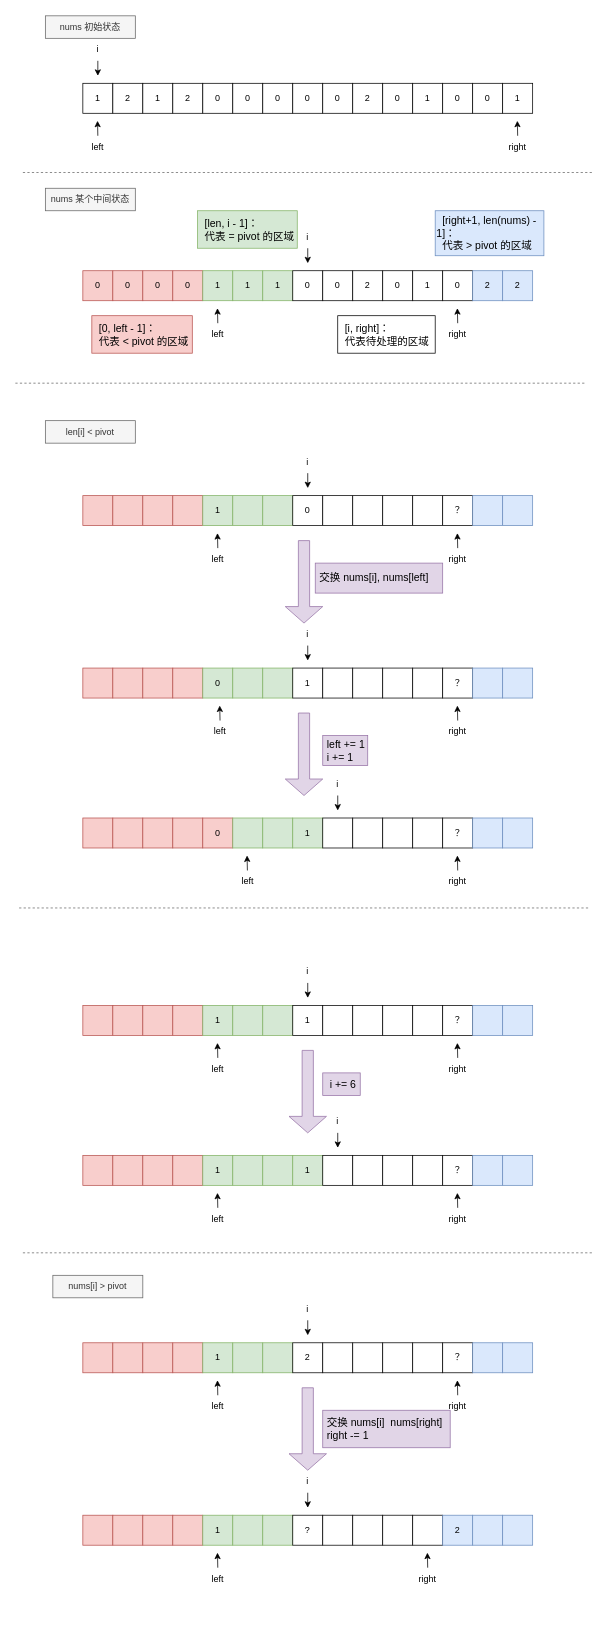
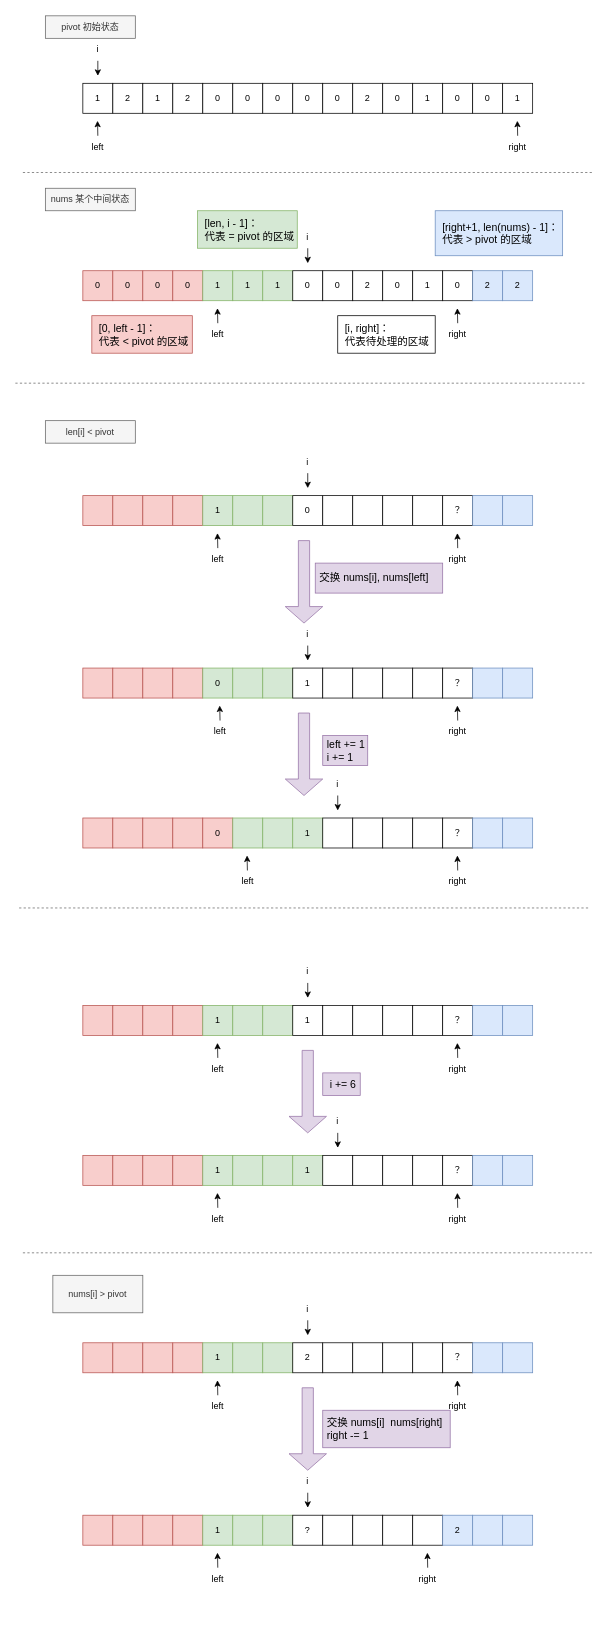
node "nums 初始状态": label "nums 初始状态" -> "pivot 初始状态"
node "[right+1, len(nums) - 1]： 代表 > pivot 的区域": size 109x45 -> 128x45
node "nums[i] > pivot": size 90x23 -> 90x38
